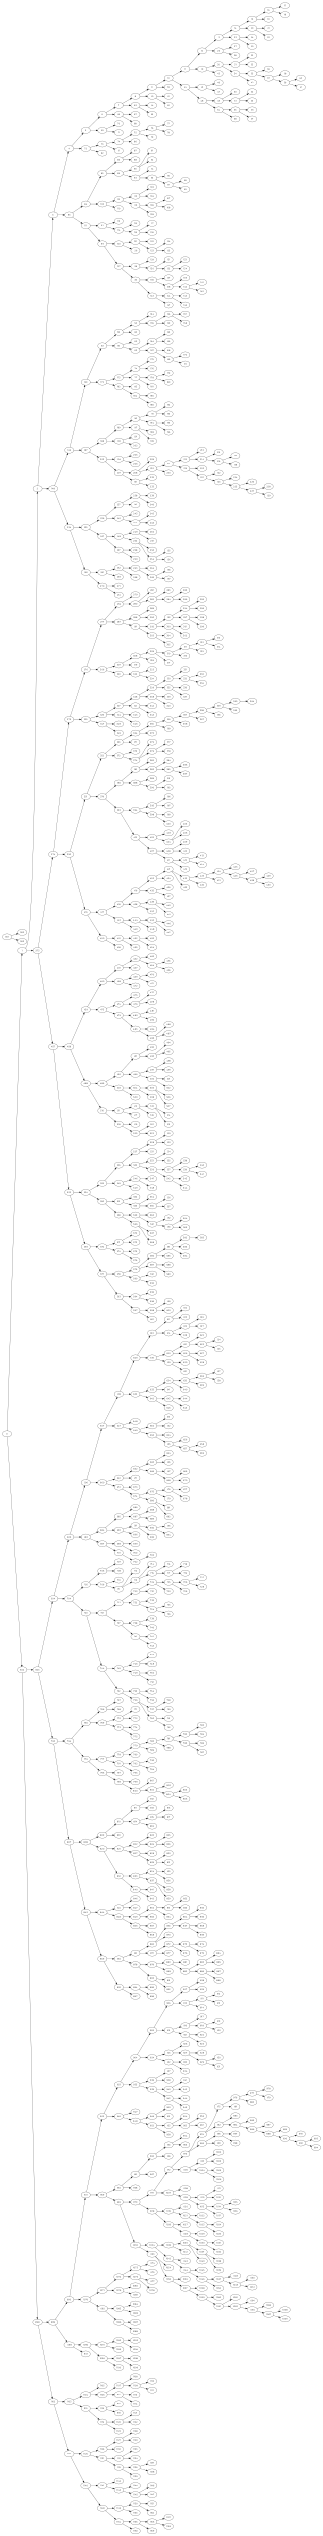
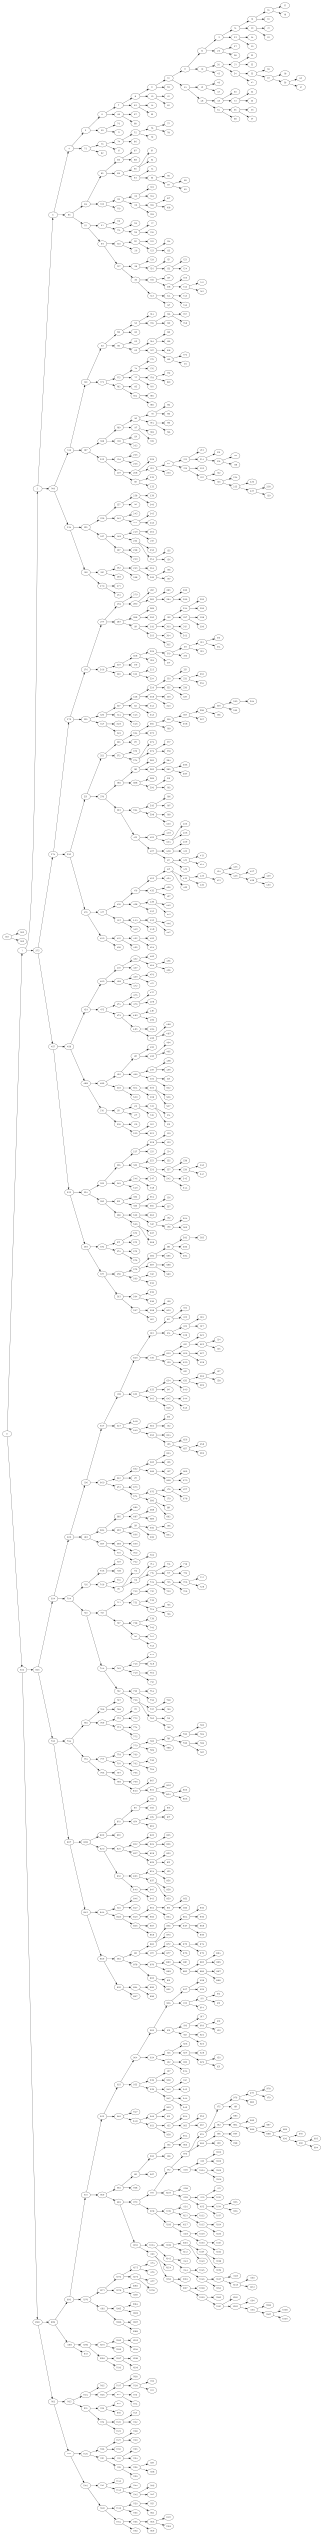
edge "423" -> "424": removed
